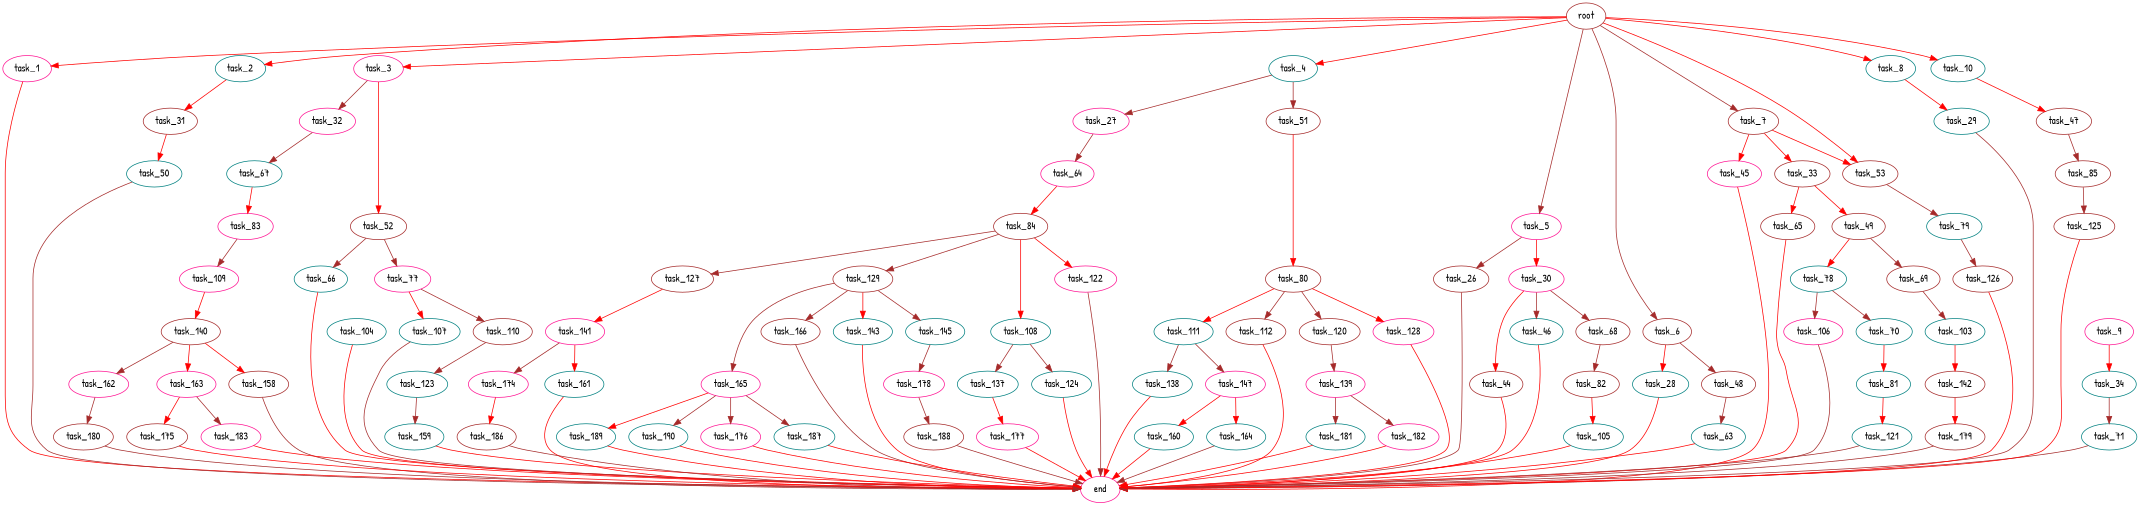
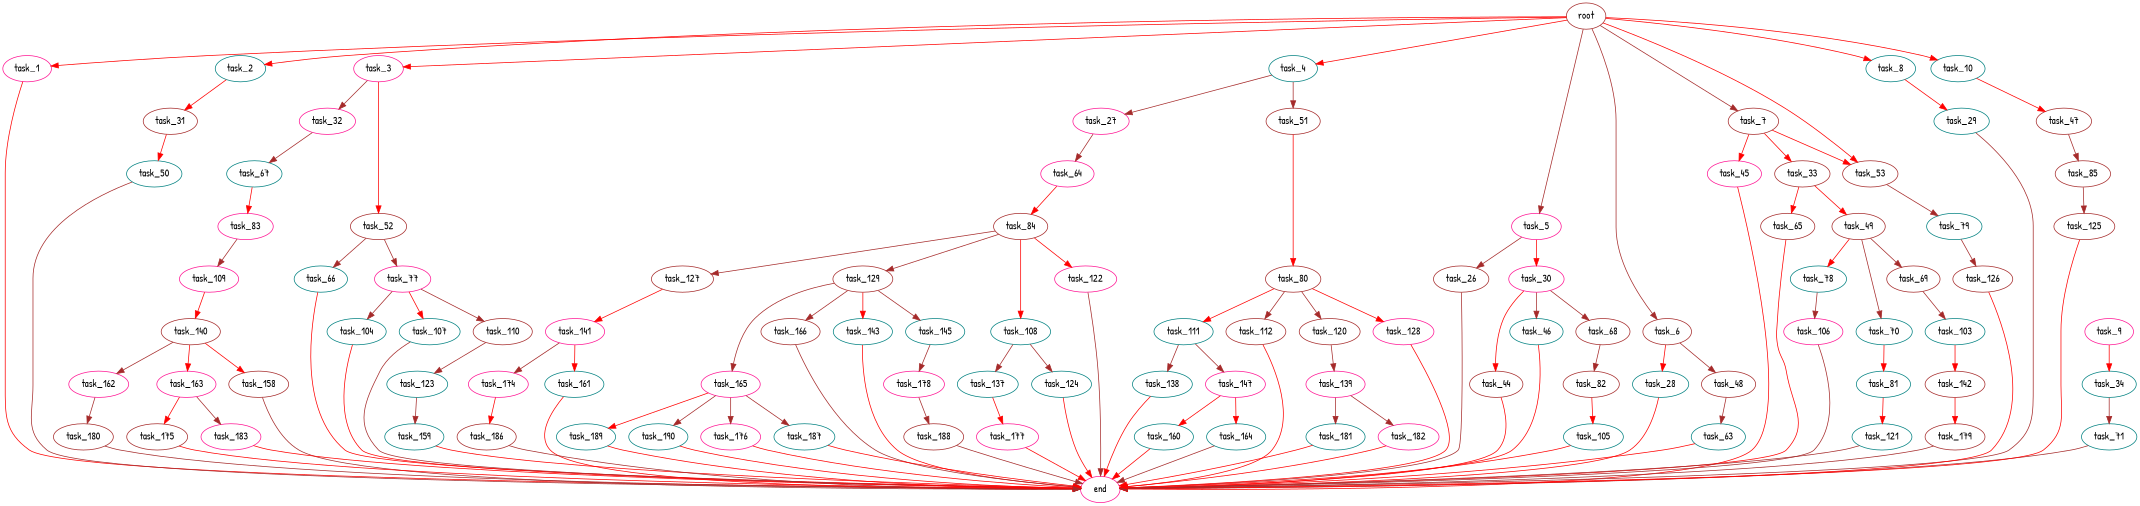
edge "task_77" -> "task_104": added
edge "task_78" -> "task_70": now "task_49" -> "task_70"
